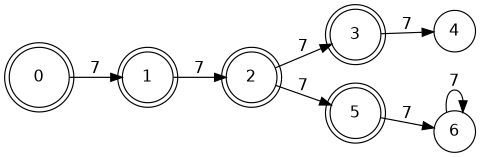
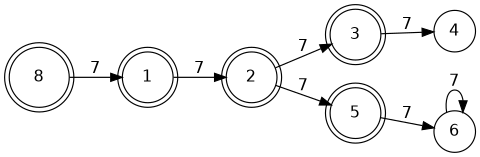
node "0": label "0" -> "8"
